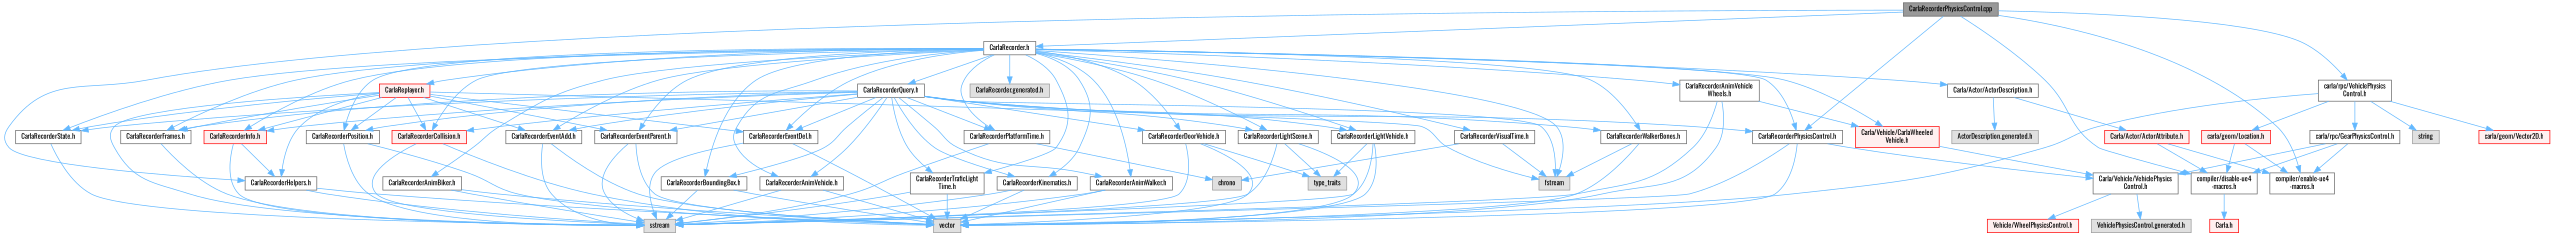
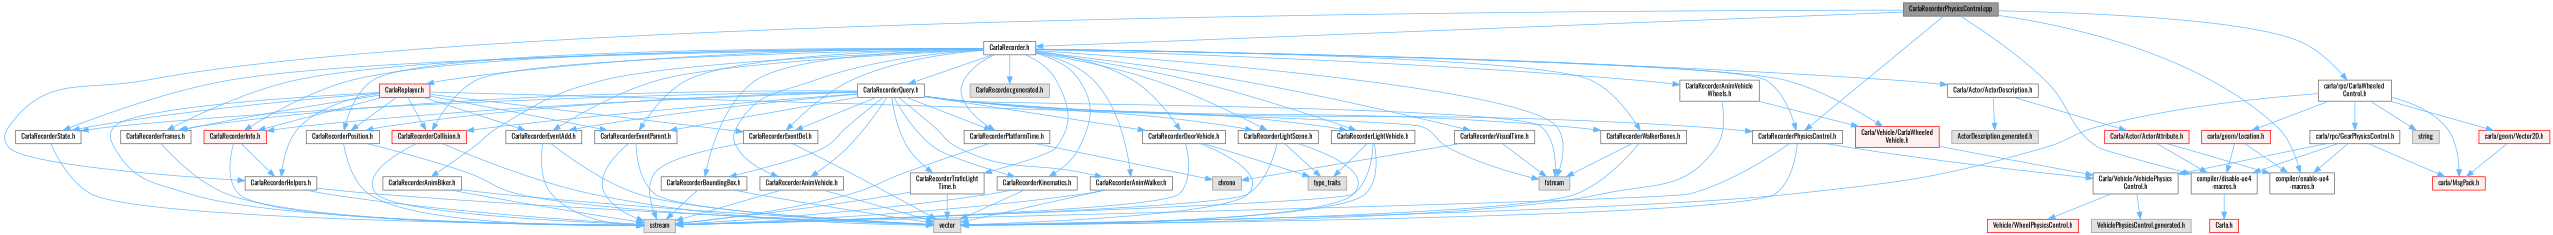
node "carla/rpc/VehiclePhysics Control.h": label "carla/rpc/VehiclePhysics Control.h" -> "carla/rpc/CarlaWheeled Control.h"
node "carla/MsgPack.h": added
edge "CarlaRecorderAnimVehicle Wheels.h" -> "sstream": removed
